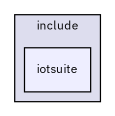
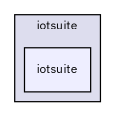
cluster "include": label "include" -> "iotsuite"
